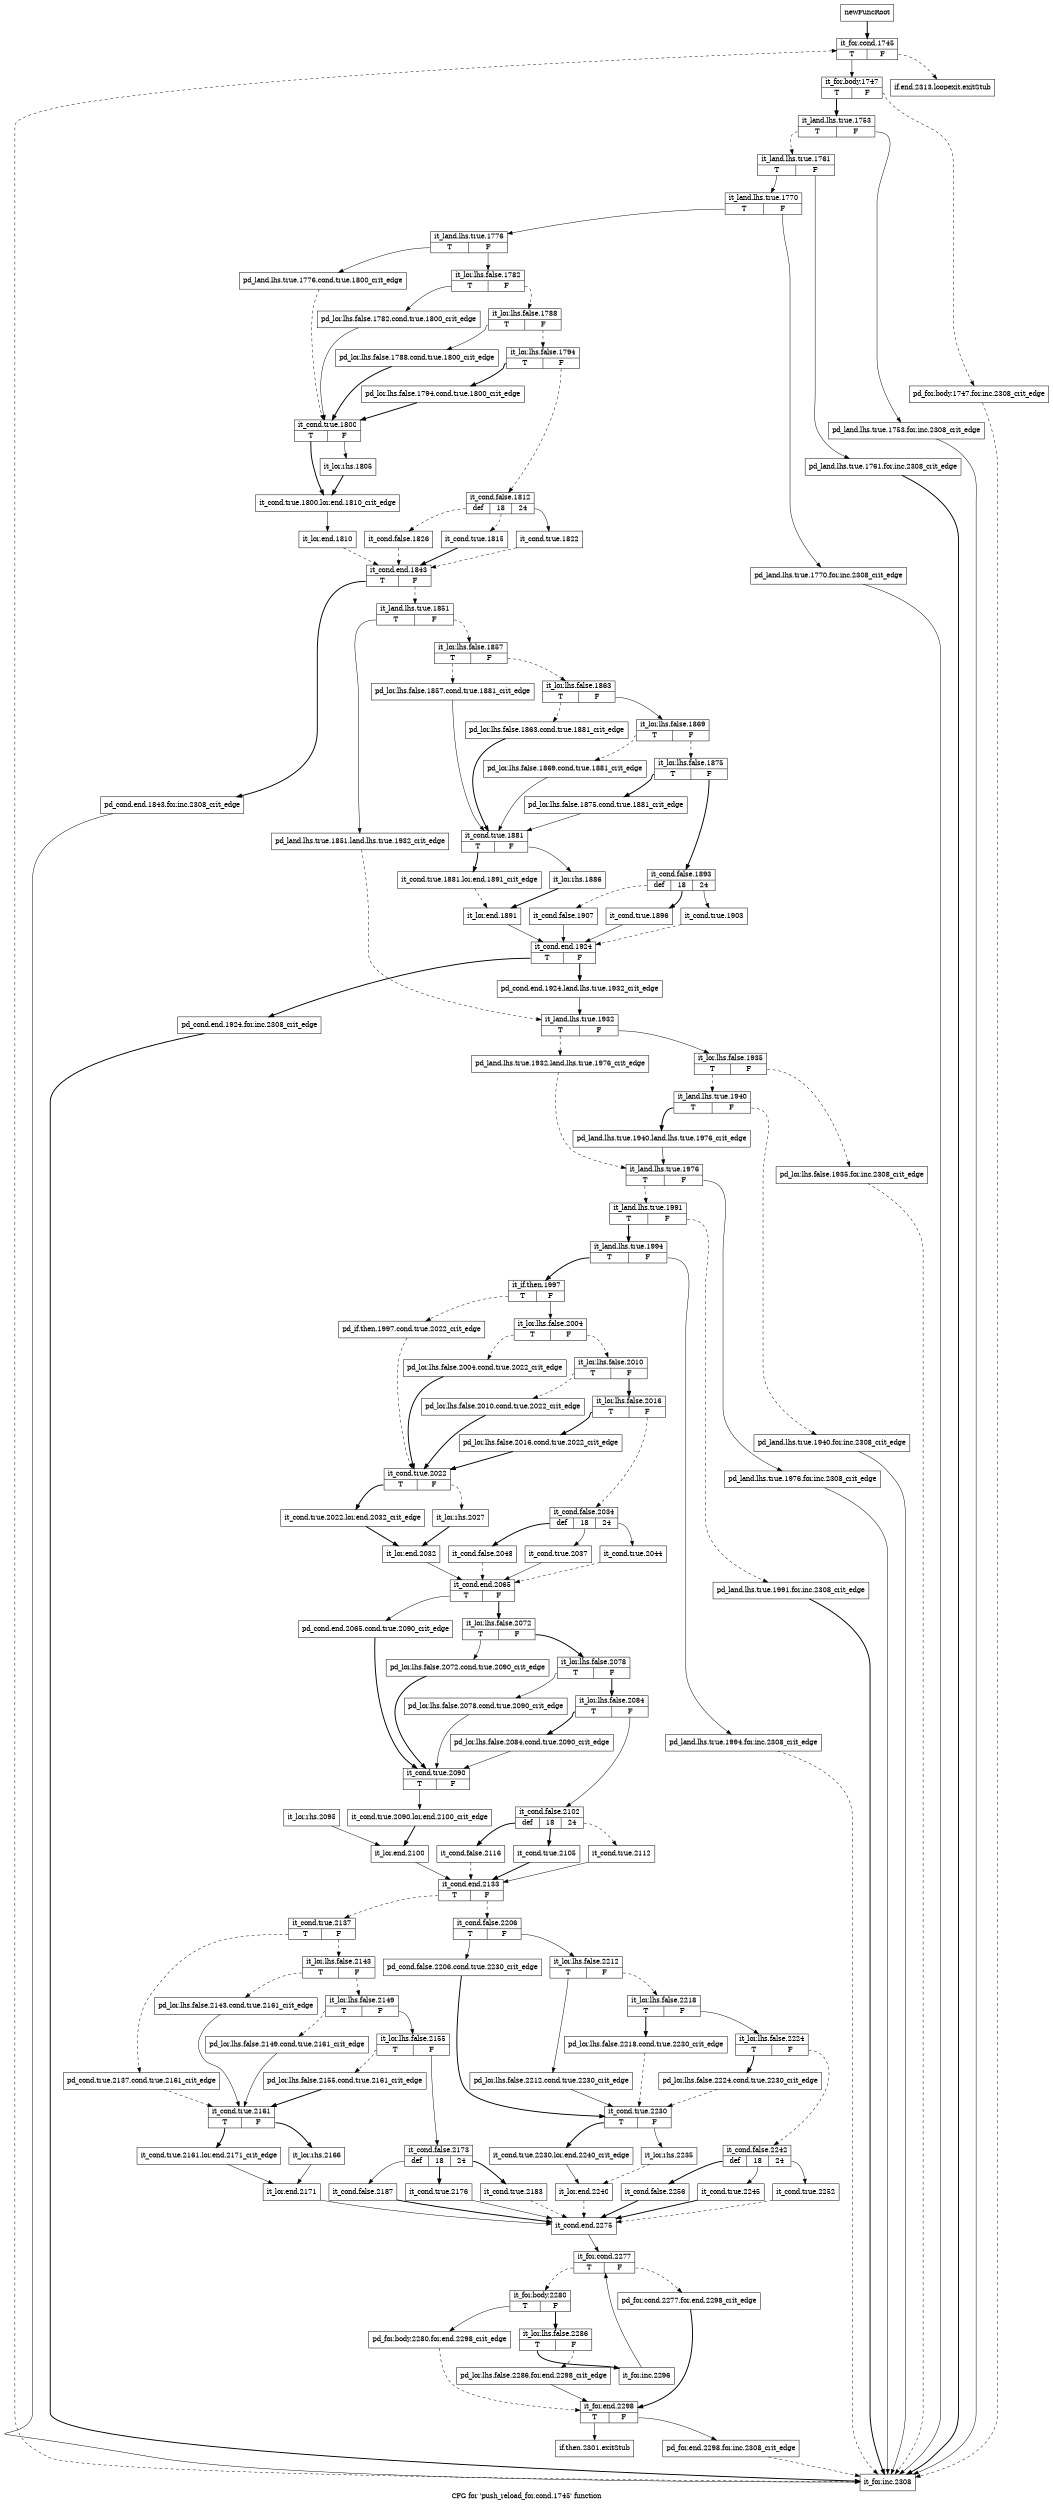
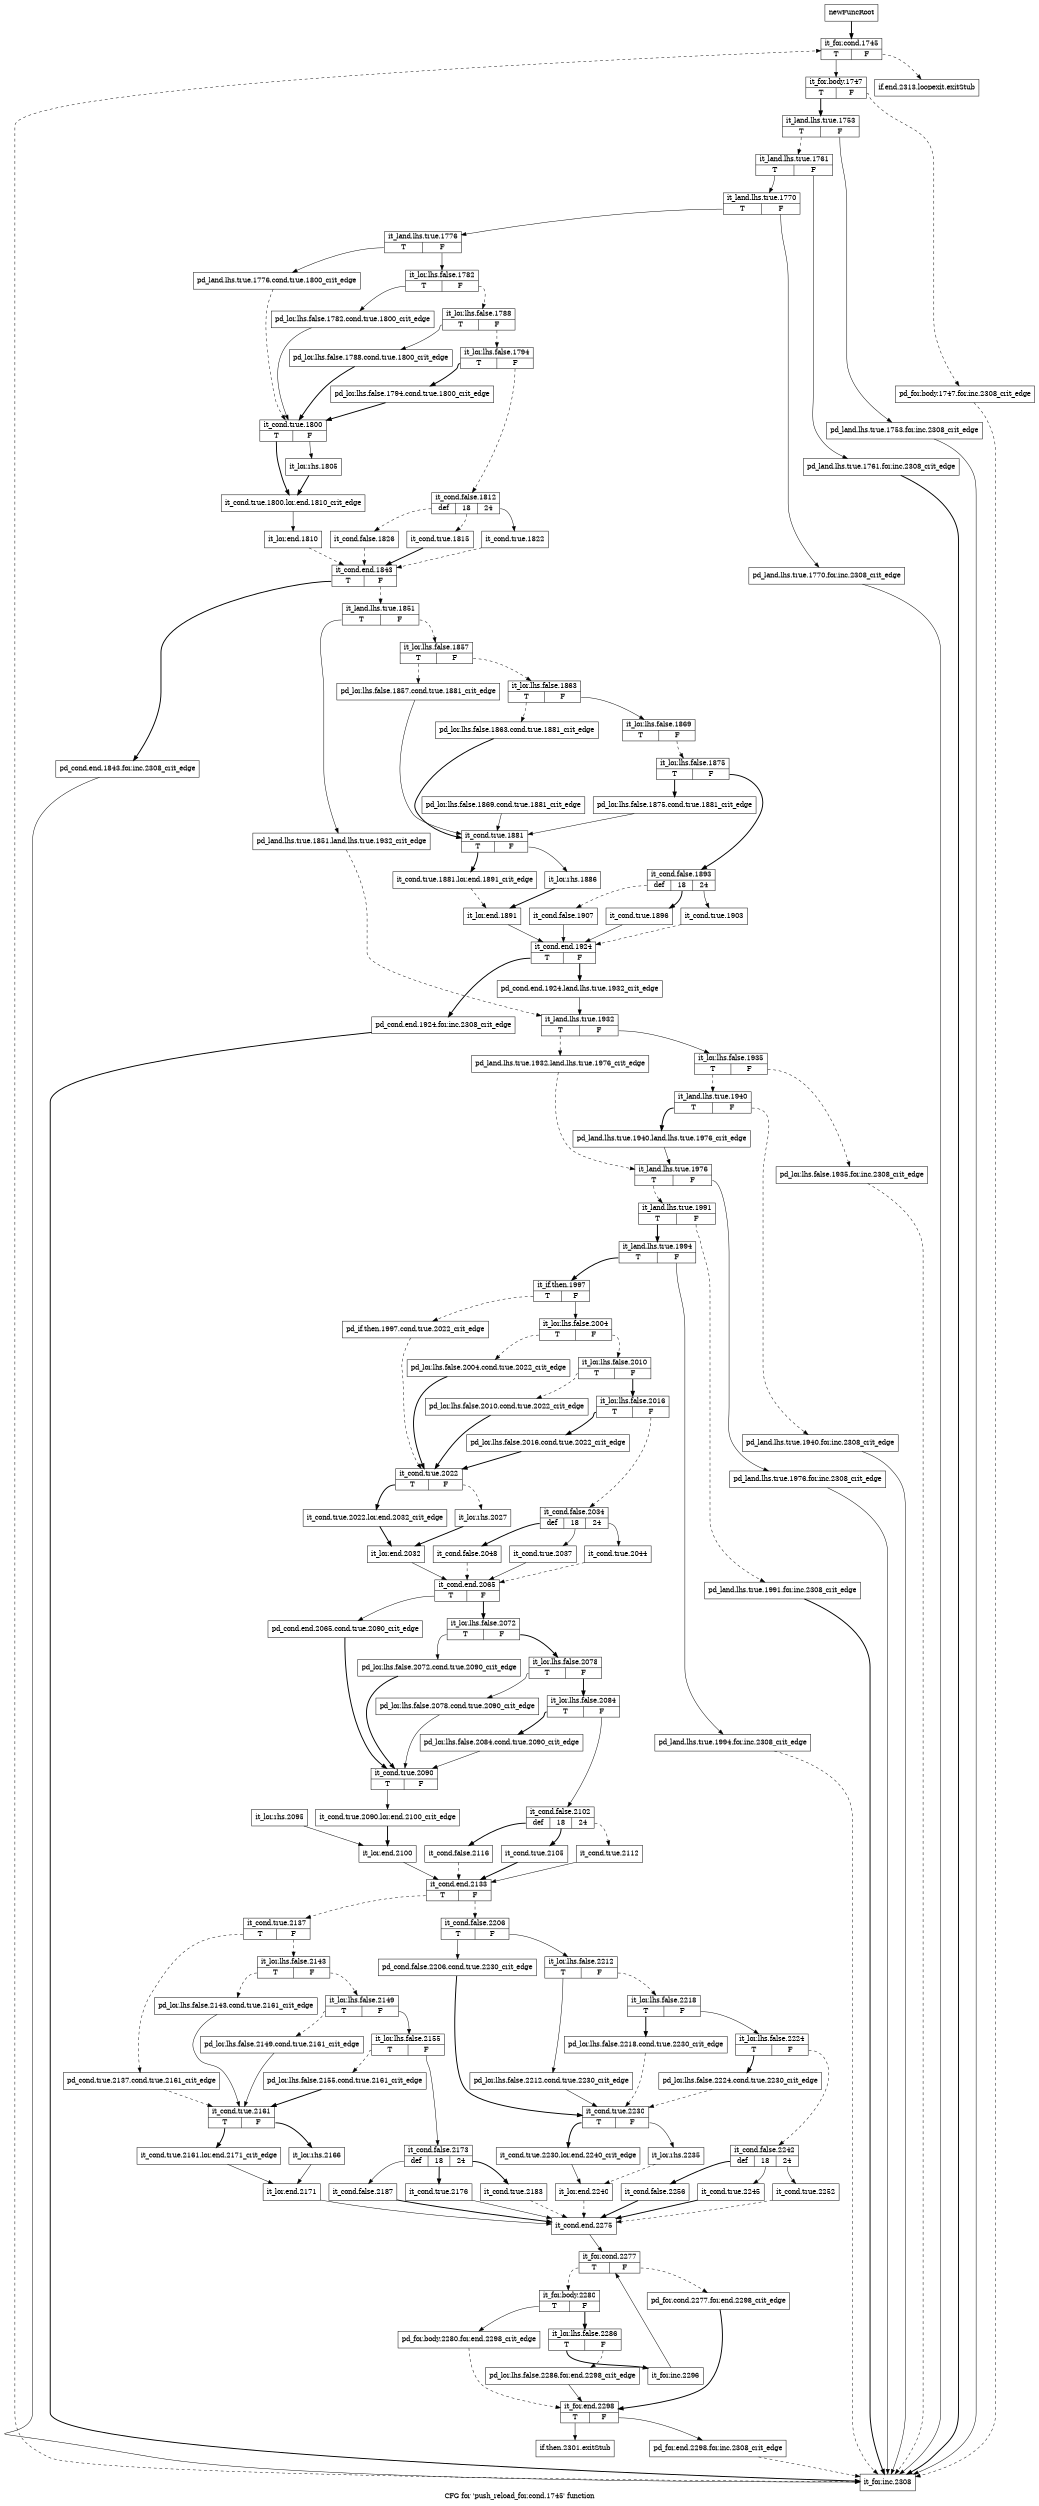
edge "it_lor.lhs.false.1869" -> "pd_lor.lhs.false.1869.cond.true.1881_crit_edge": removed
